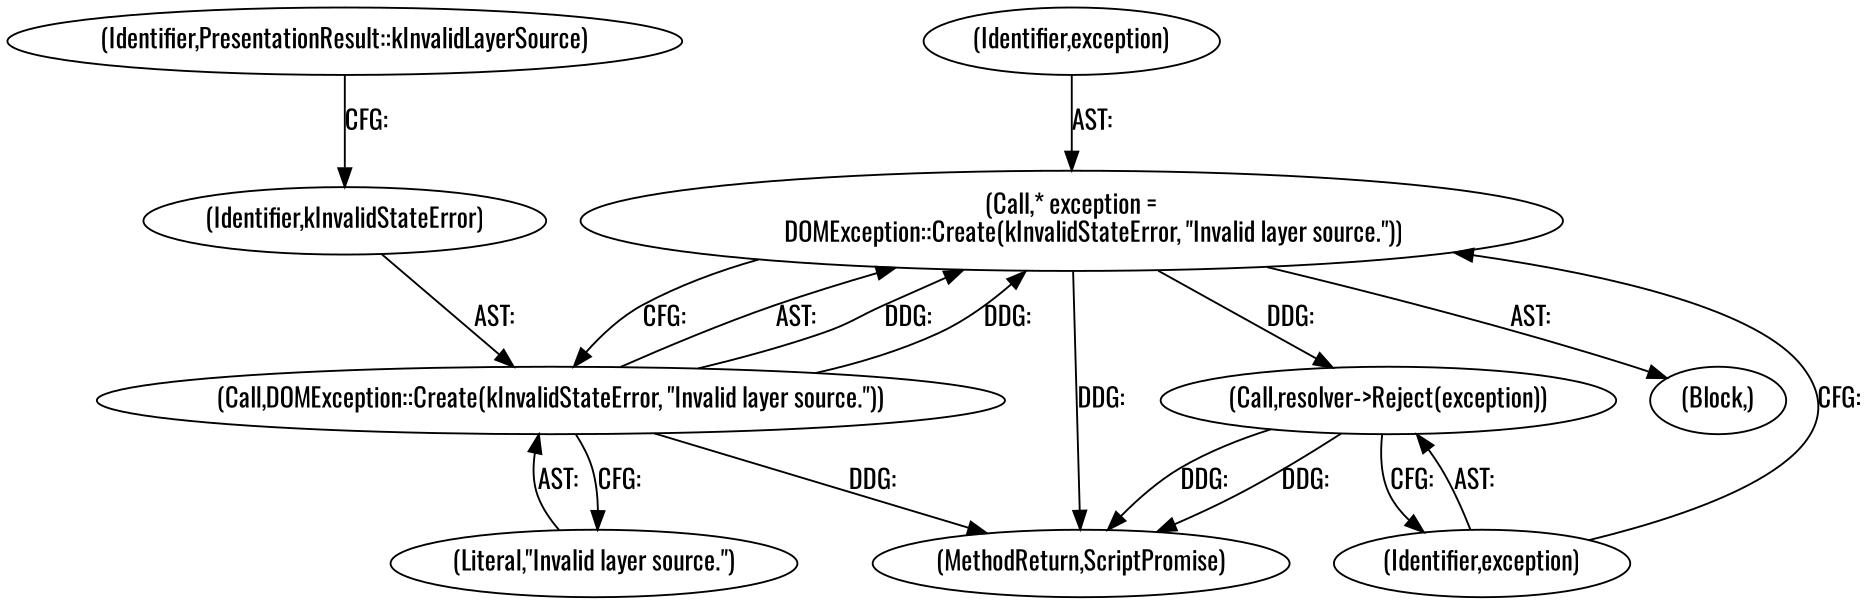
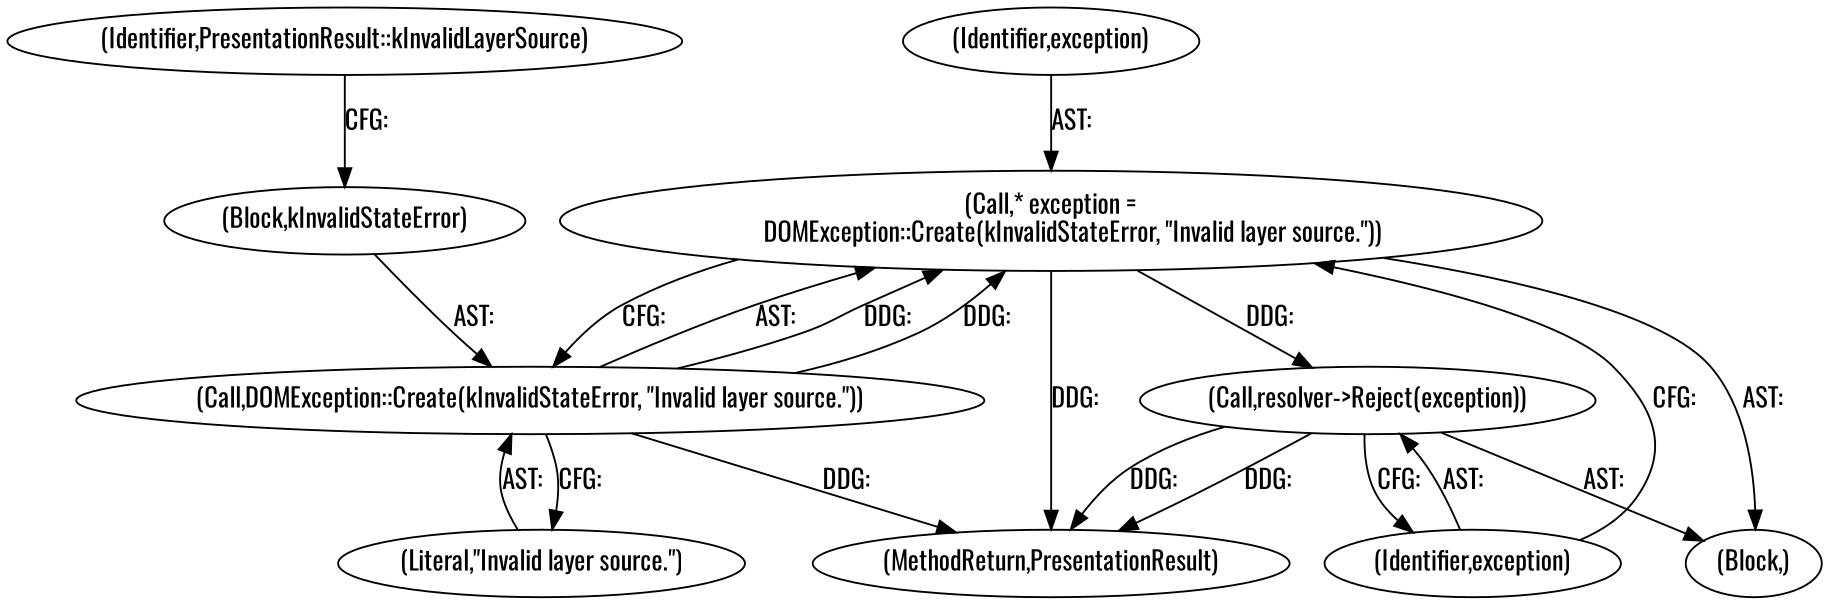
node "(Identifier,kInvalidStateError)": label "(Identifier,kInvalidStateError)" -> "(Block,kInvalidStateError)"
edge "(Call,resolver->Reject(exception))" -> "(Block,)": added, label "AST:"
node "(MethodReturn,ScriptPromise)": label "(MethodReturn,ScriptPromise)" -> "(MethodReturn,PresentationResult)"
